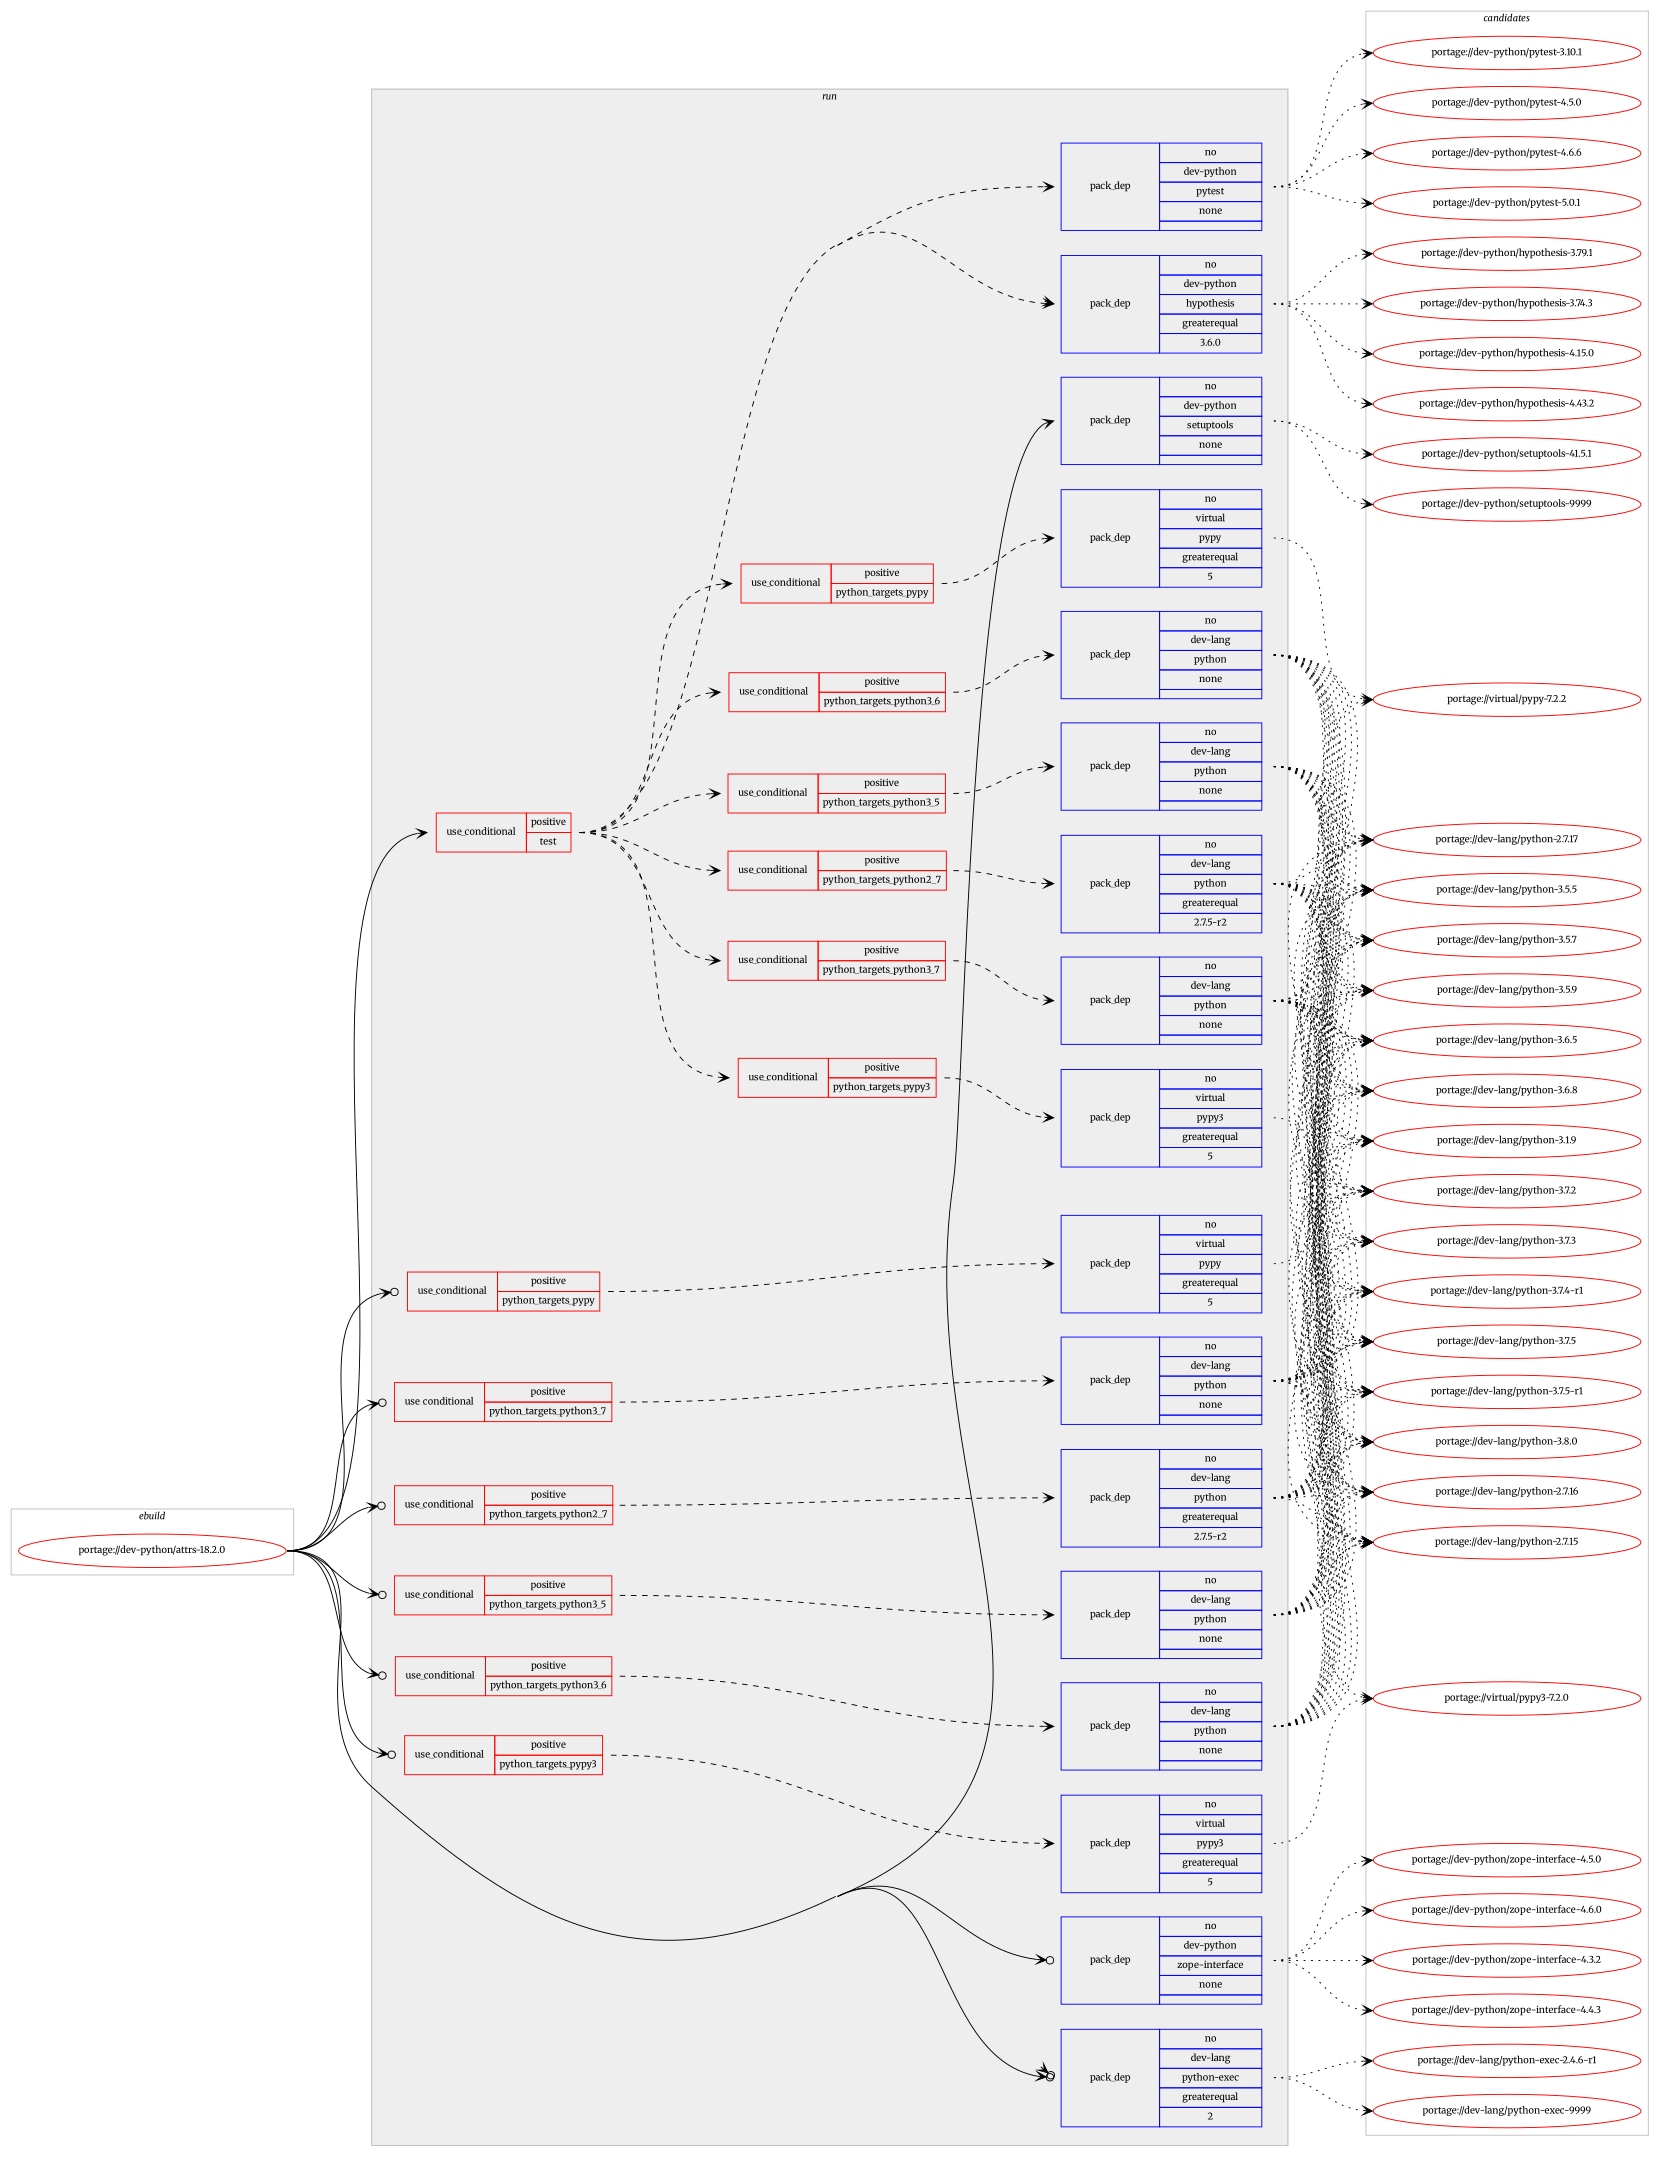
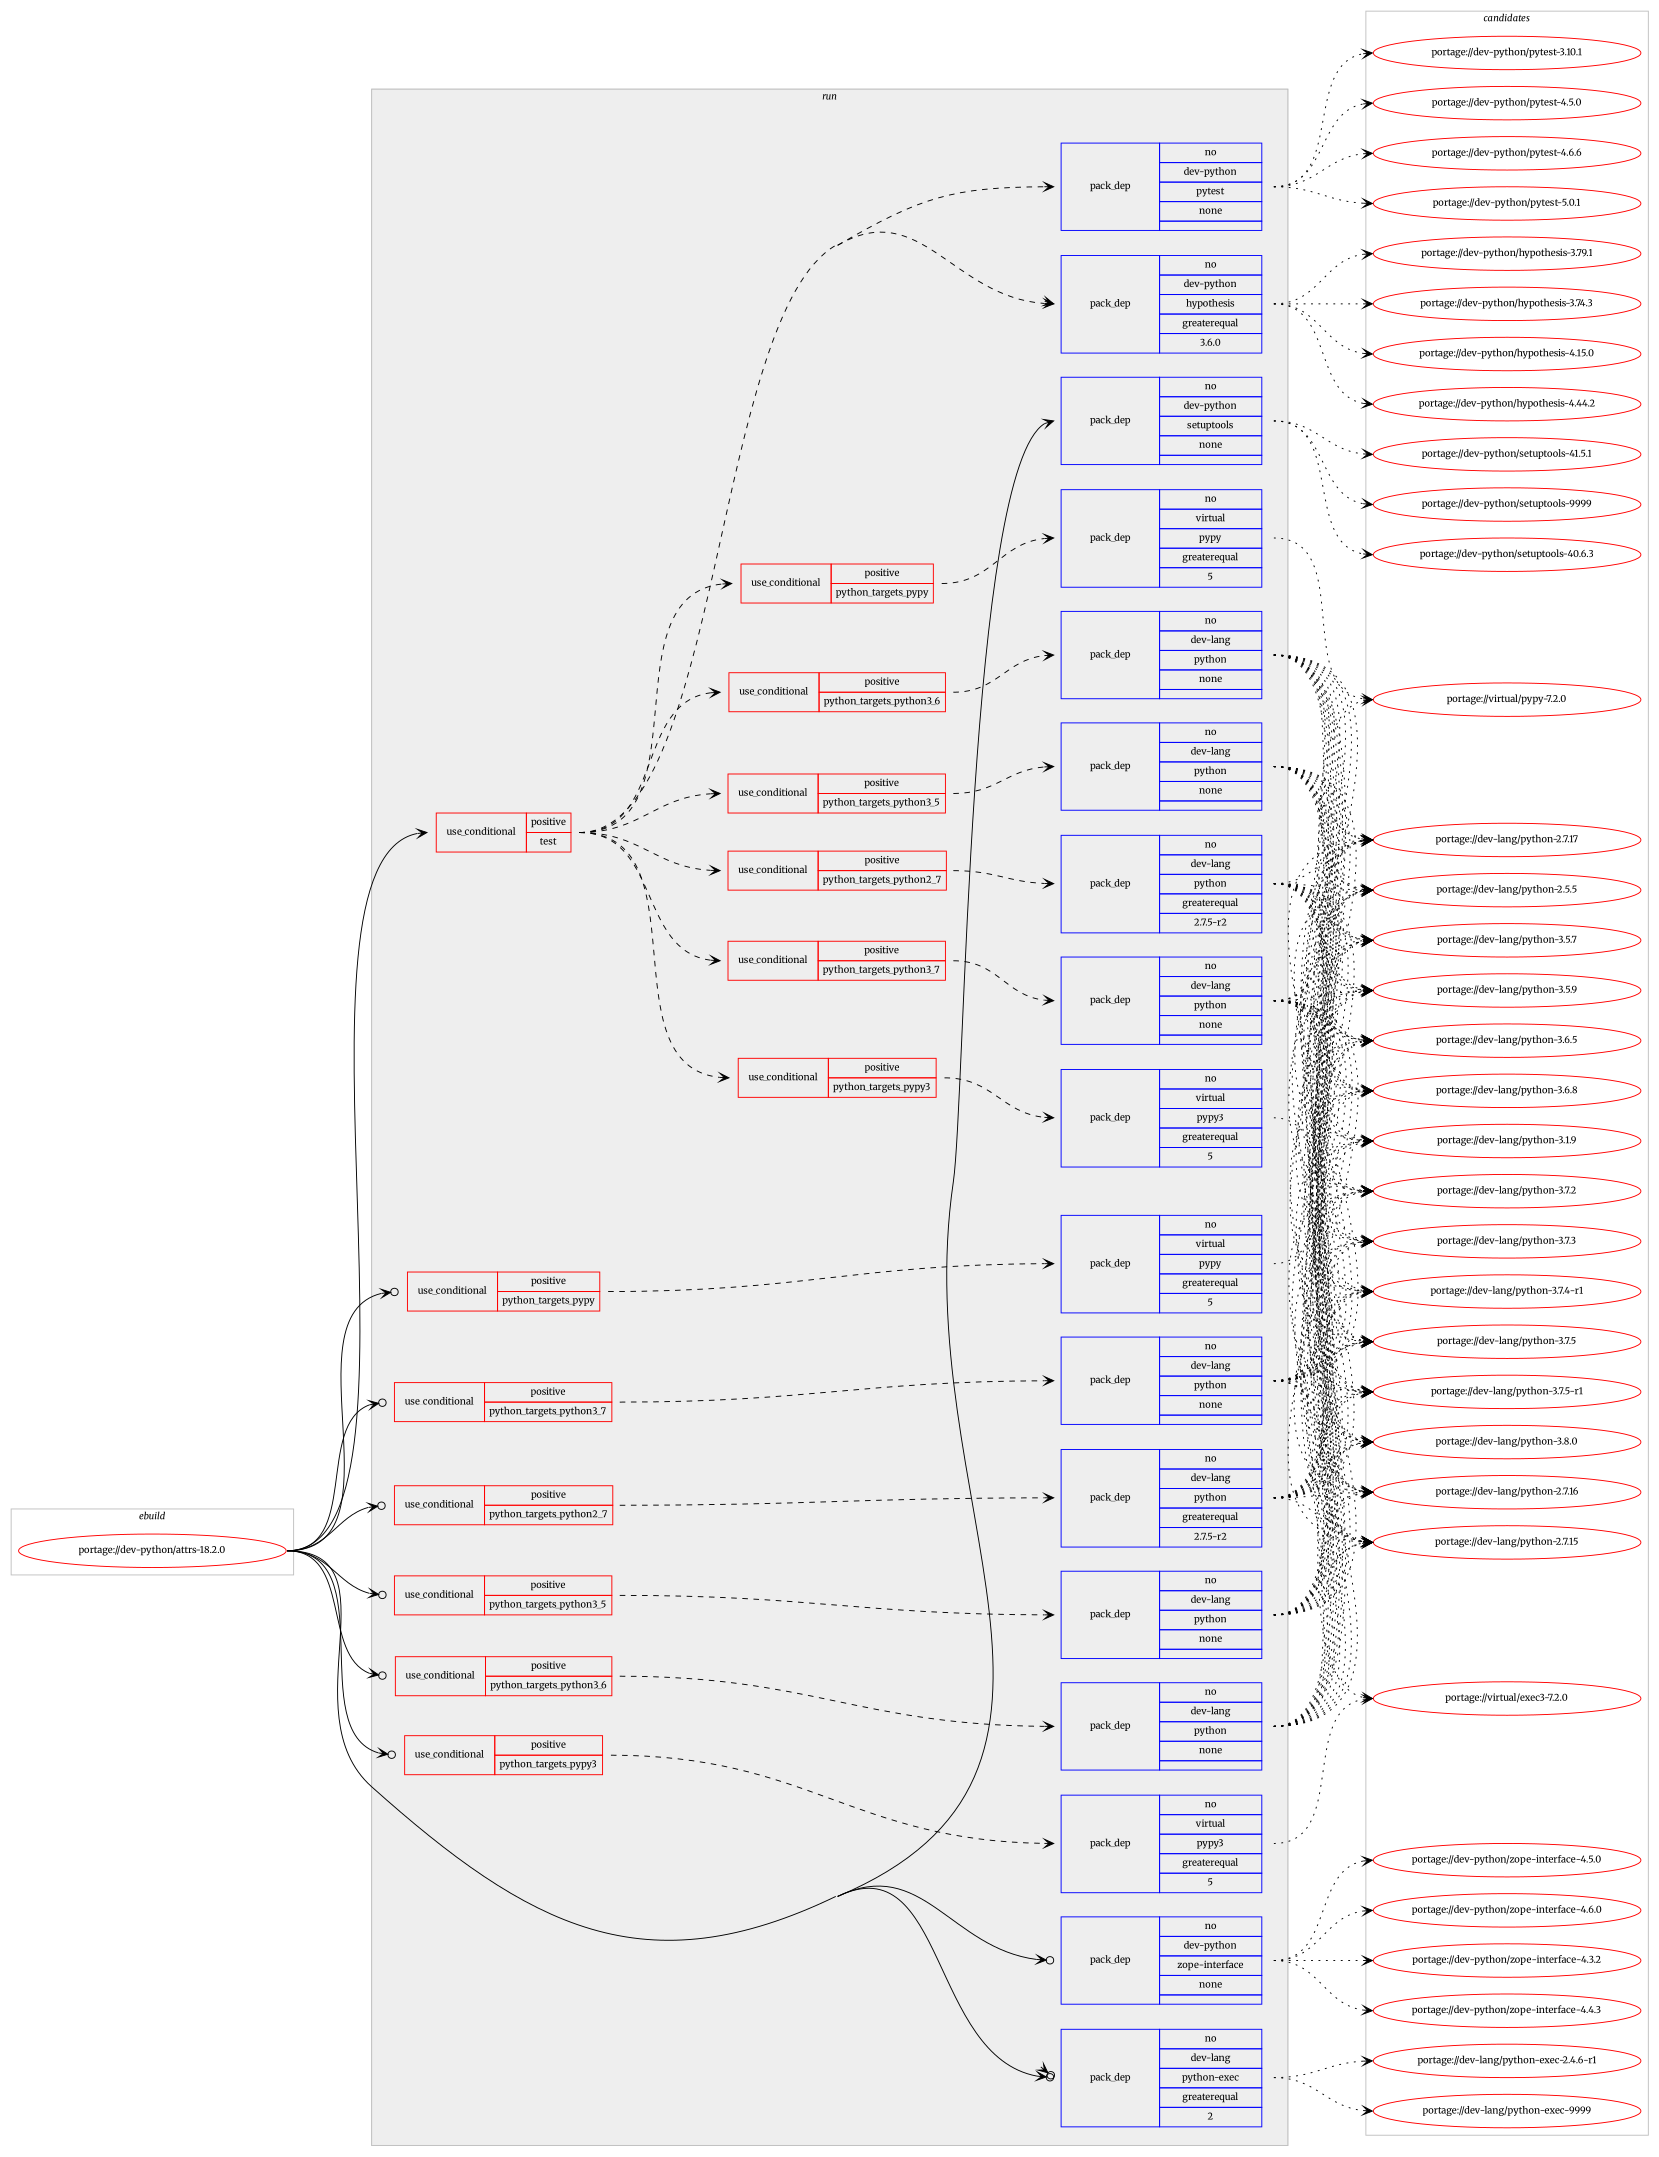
node "portage://dev-python/hypothesis-4.43.2": label "portage://dev-python/hypothesis-4.43.2" -> "portage://dev-python/hypothesis-4.44.2"
node "portage://dev-python/setuptools-40.6.3": added
node "portage://virtual/pypy-7.2.2": label "portage://virtual/pypy-7.2.2" -> "portage://virtual/pypy-7.2.0"
node "portage://dev-lang/python-3.5.5": label "portage://dev-lang/python-3.5.5" -> "portage://dev-lang/python-2.5.5"
node "portage://virtual/pypy3-7.2.0": label "portage://virtual/pypy3-7.2.0" -> "portage://virtual/exec3-7.2.0"
